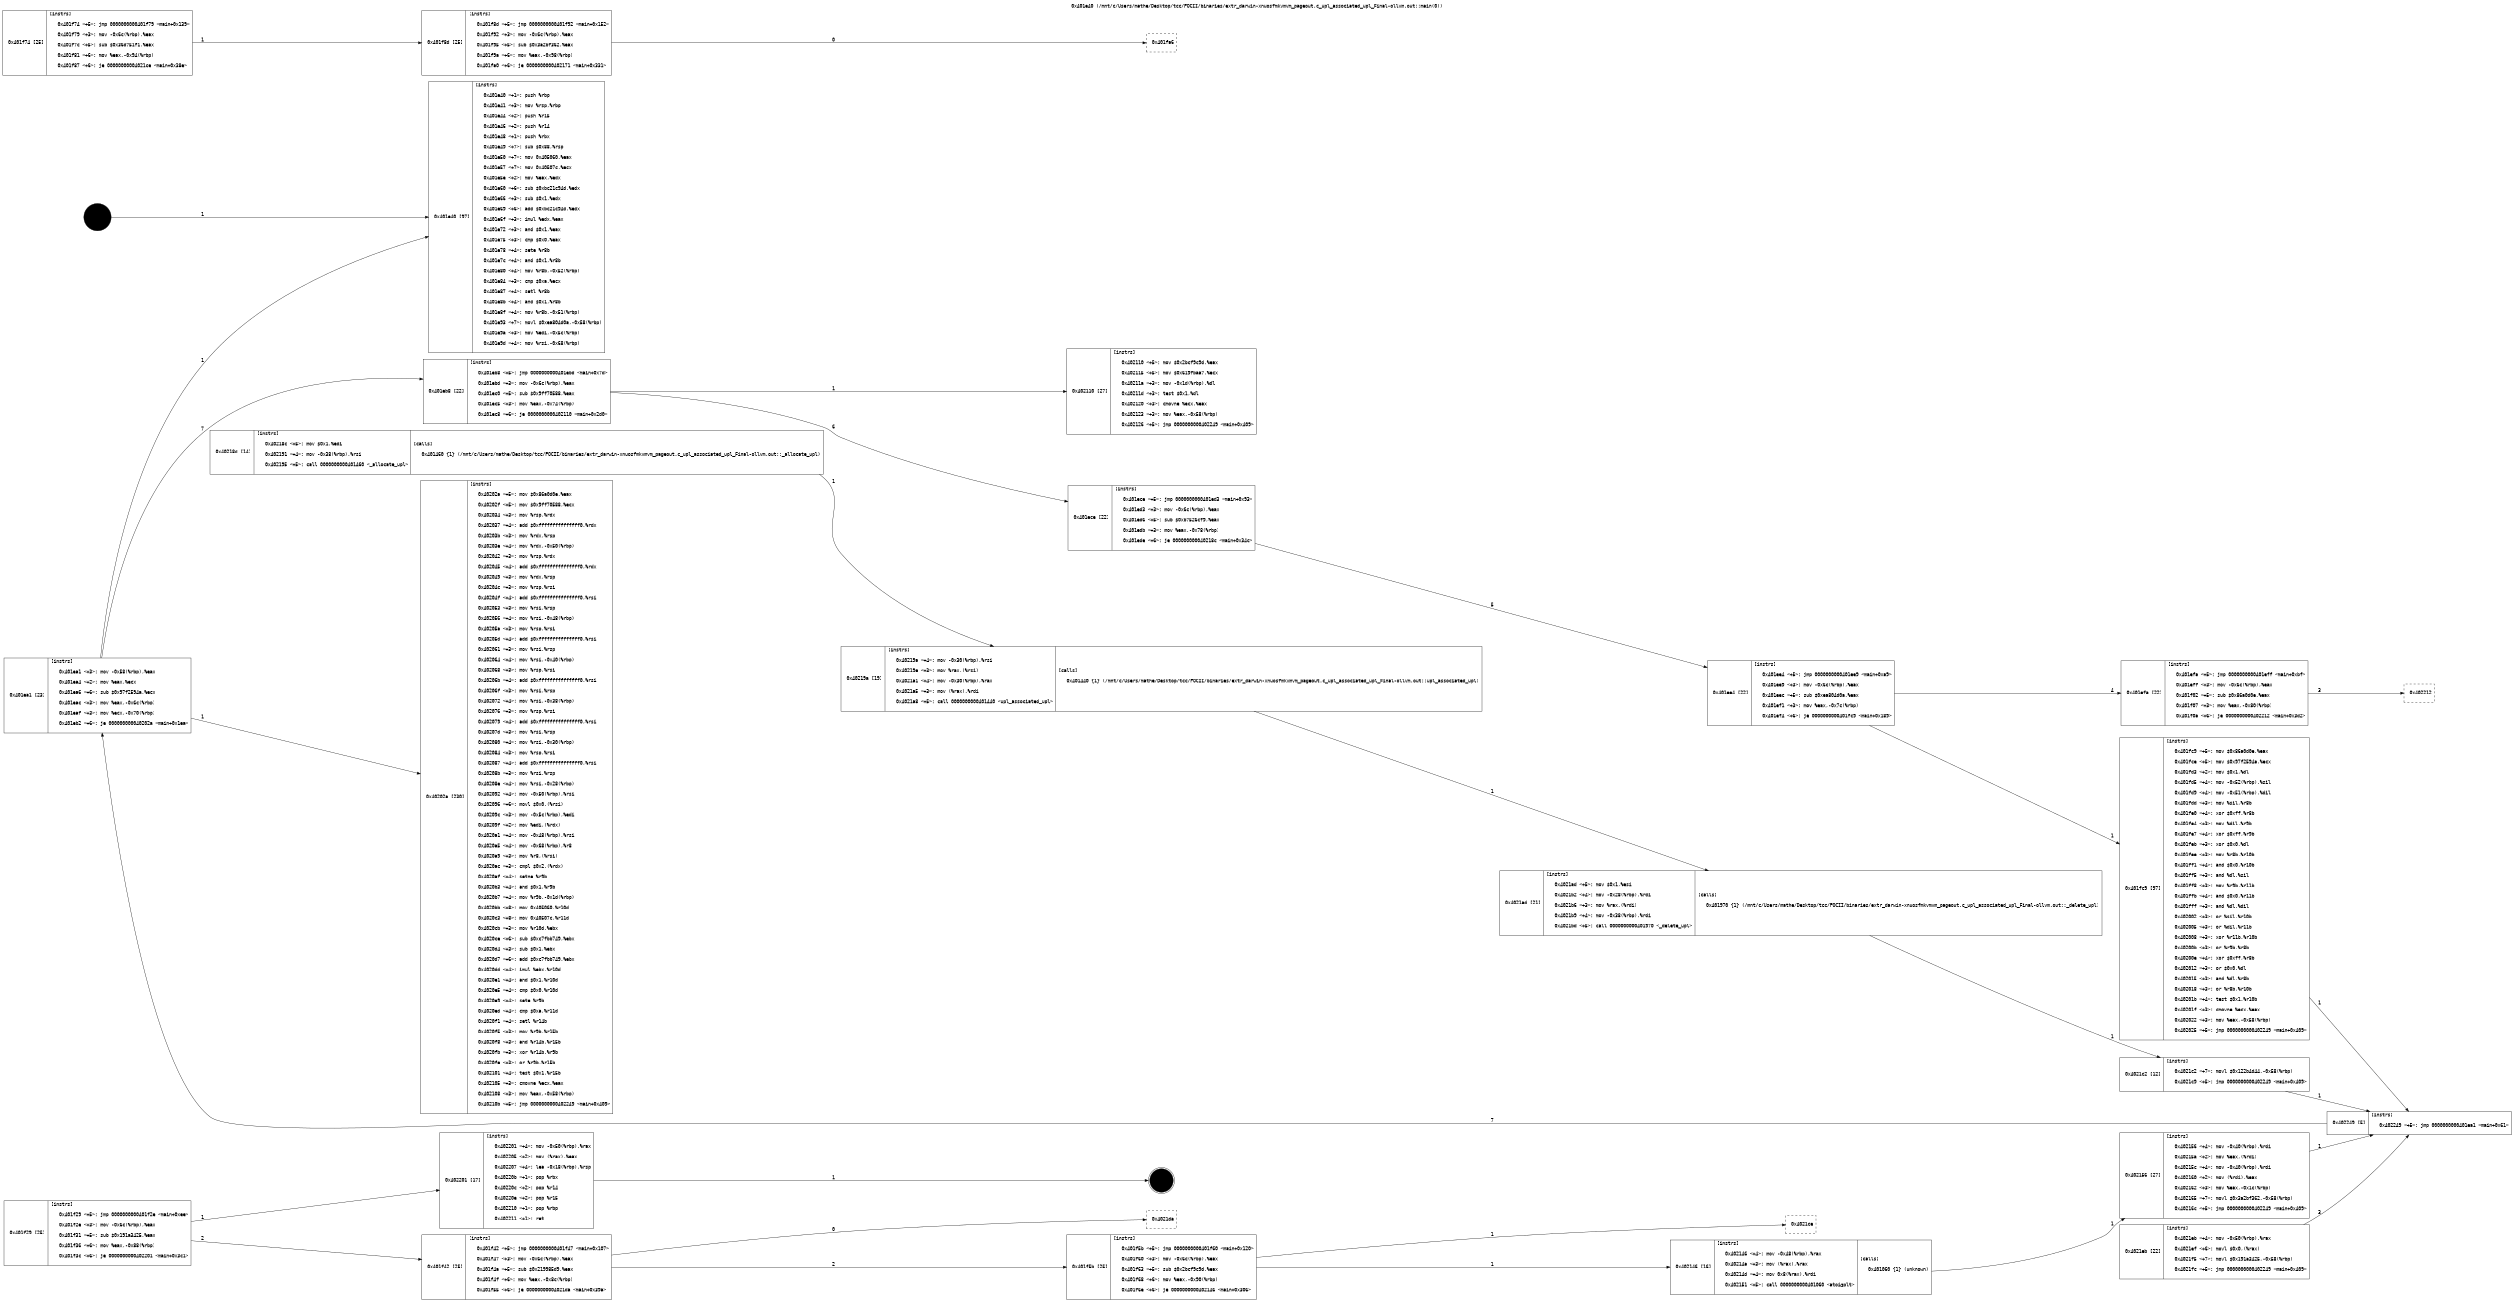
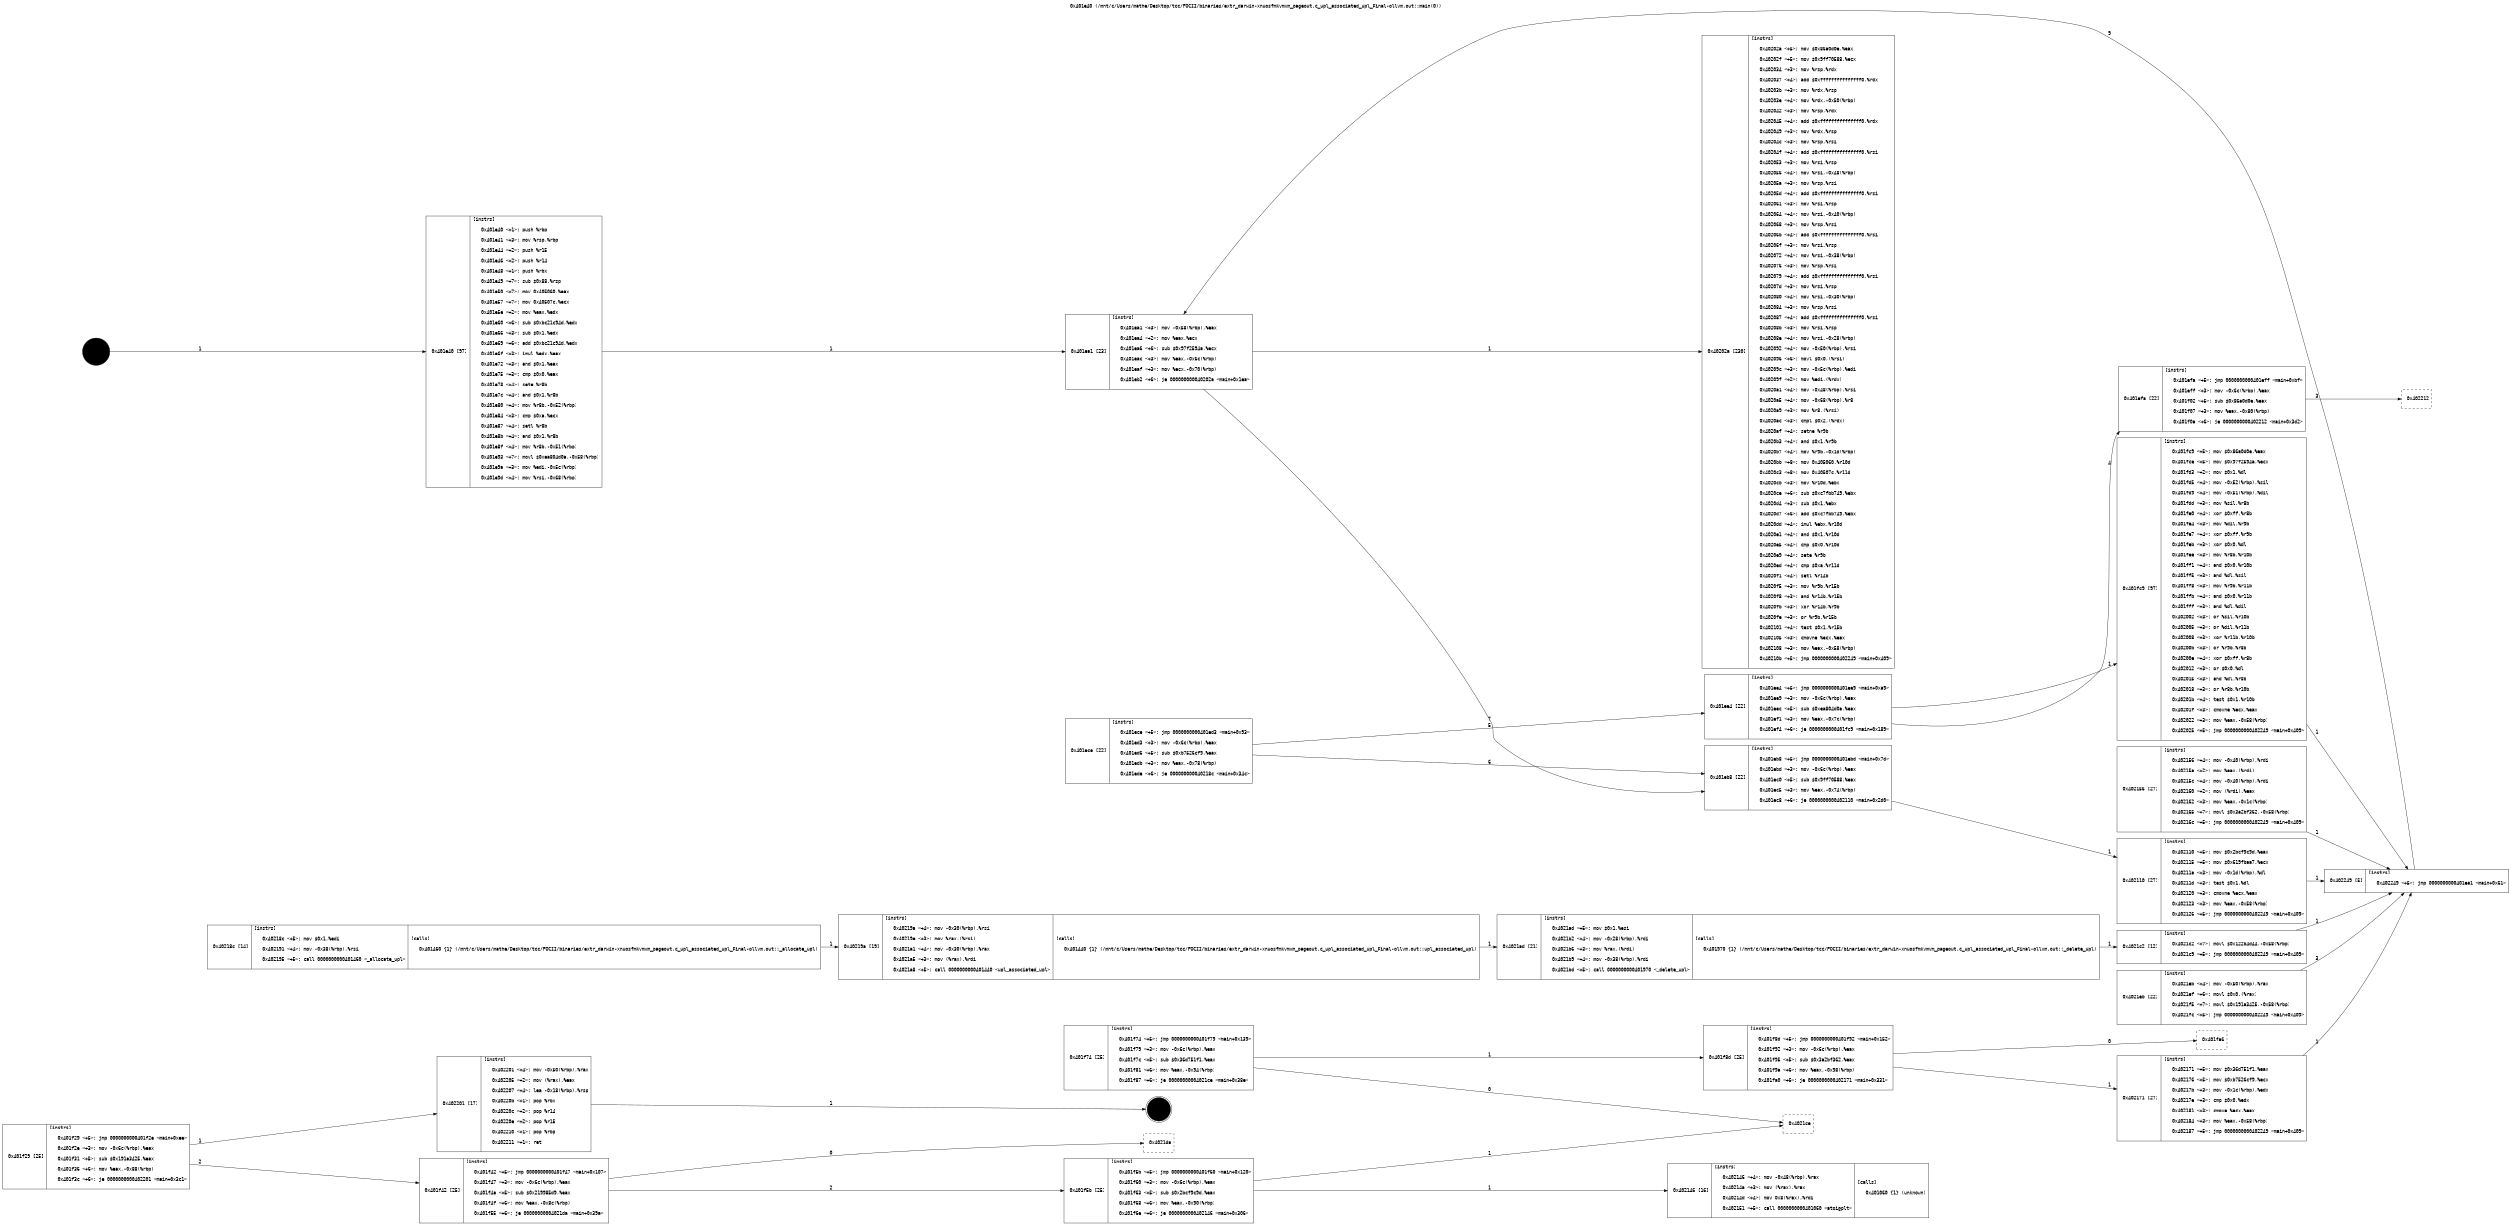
edge "0x401ea1 [23]" -> "0x401e40 [97]": reversed
edge "0x401eb8 [22]" -> "0x401ece [22]": reversed
edge "0x402110 [27]" -> "0x402249 [5]": added, label "1"
edge "0x401f74 [25]" -> "0x4021ce": added, label "0"
node "0x402171 [27]": added
edge "0x402249 [5]" -> "0x401ea1 [23]": label " 7" -> " 9"
edge "0x402146 [16]" -> "0x402156 [27]": removed, label "1"
